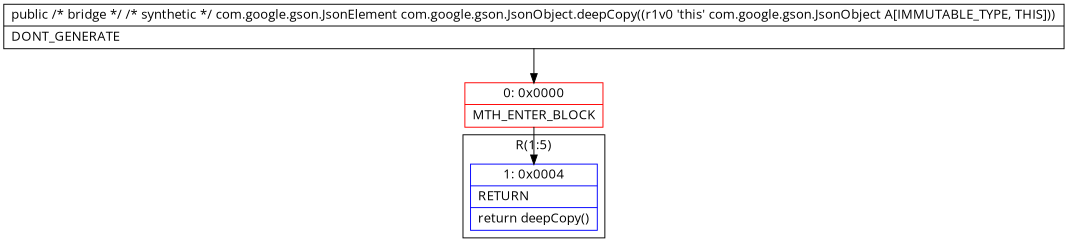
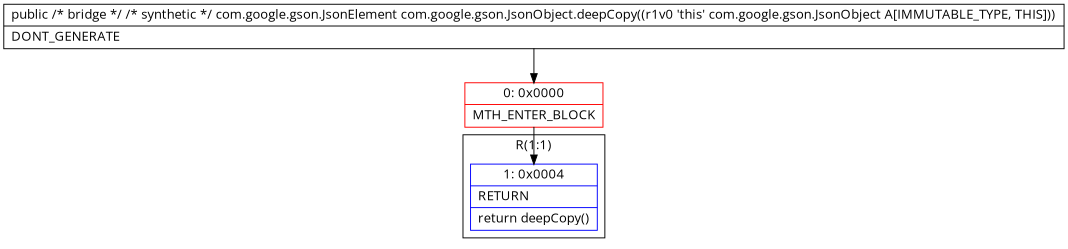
cluster "R(1:5)": label "R(1:5)" -> "R(1:1)"
